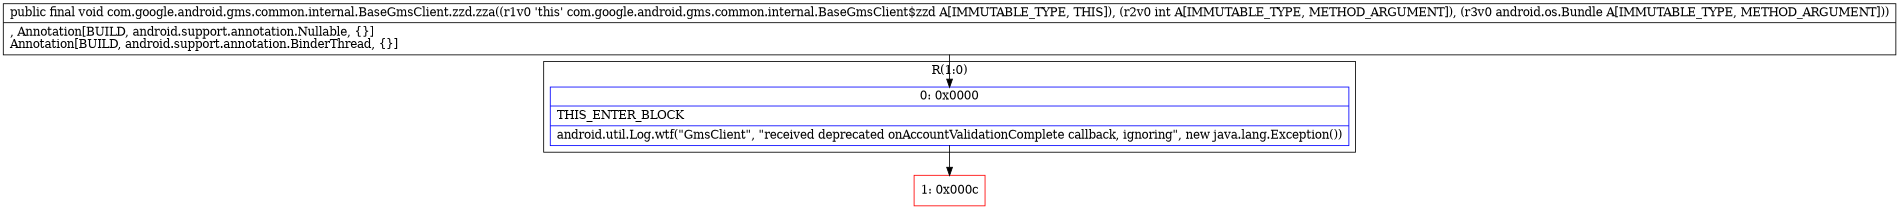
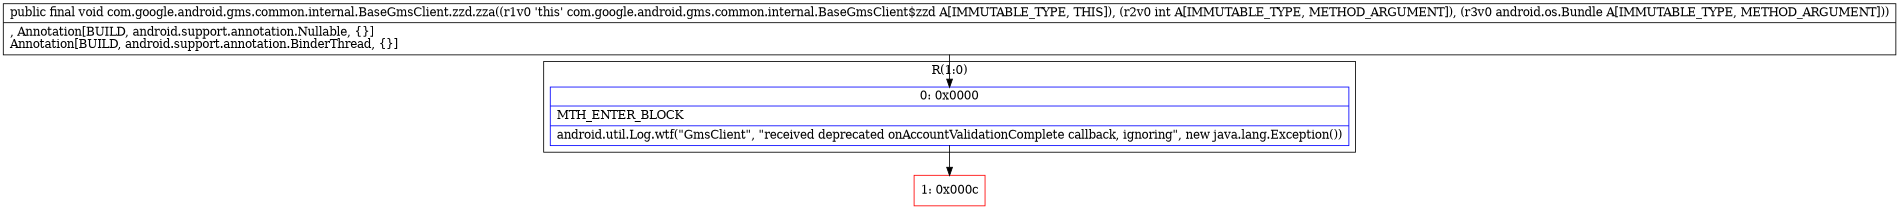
node "0: 0x0000": text "THIS_ENTER_BLOCK" -> "MTH_ENTER_BLOCK"
